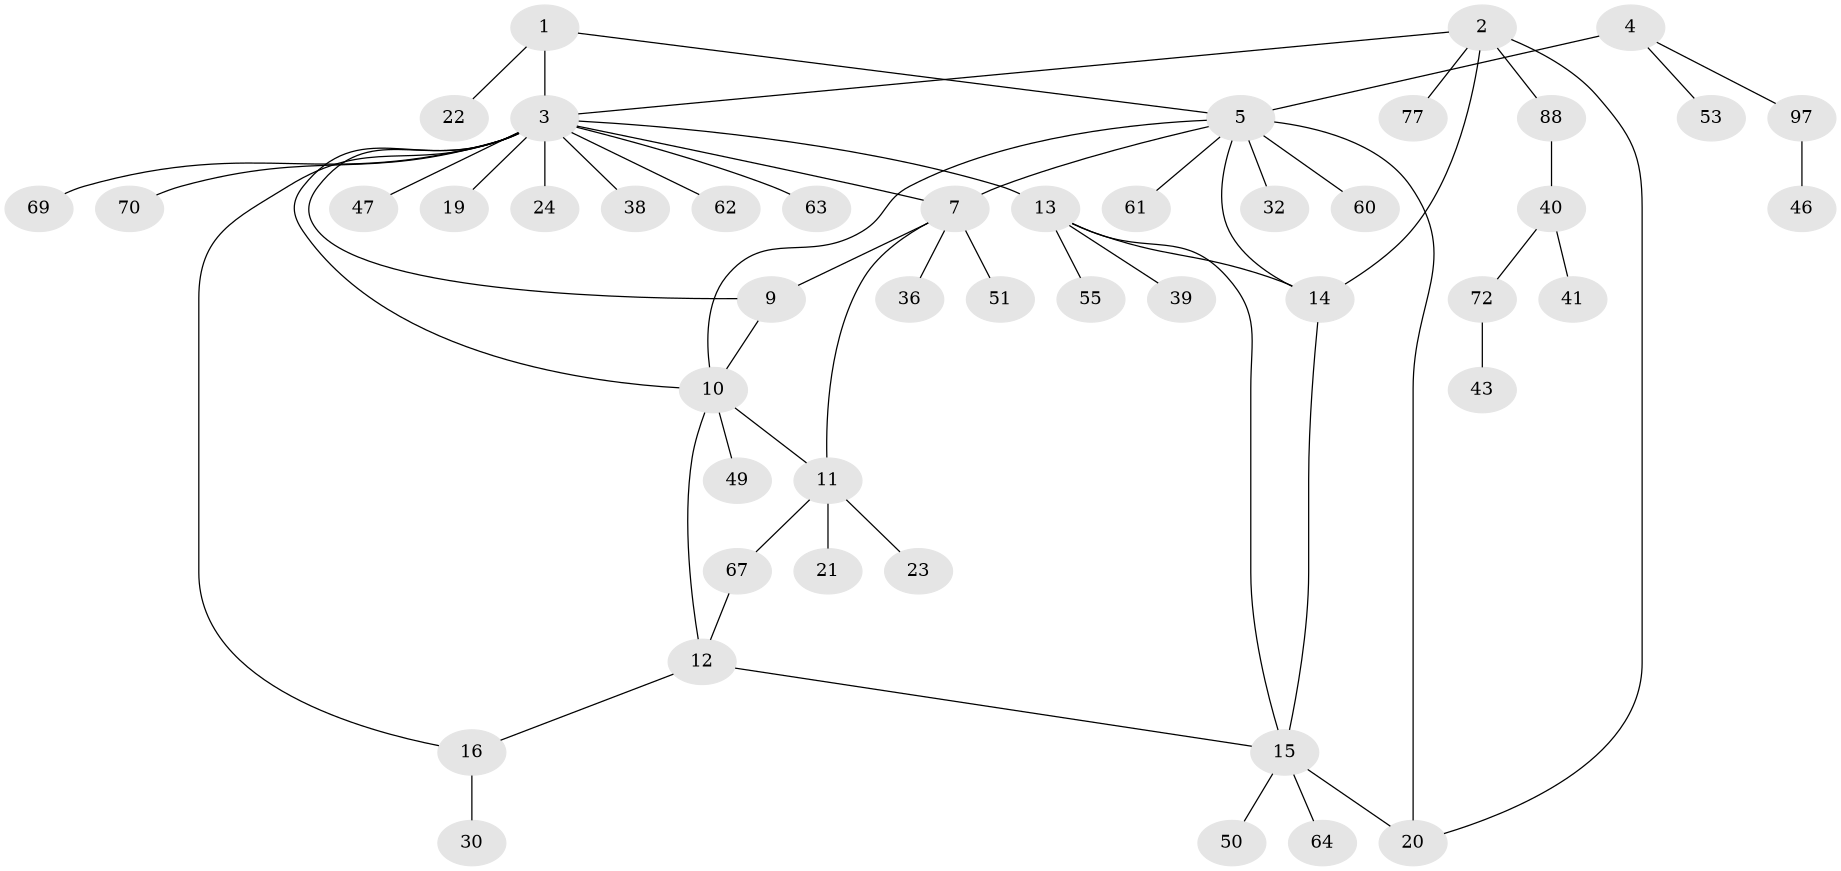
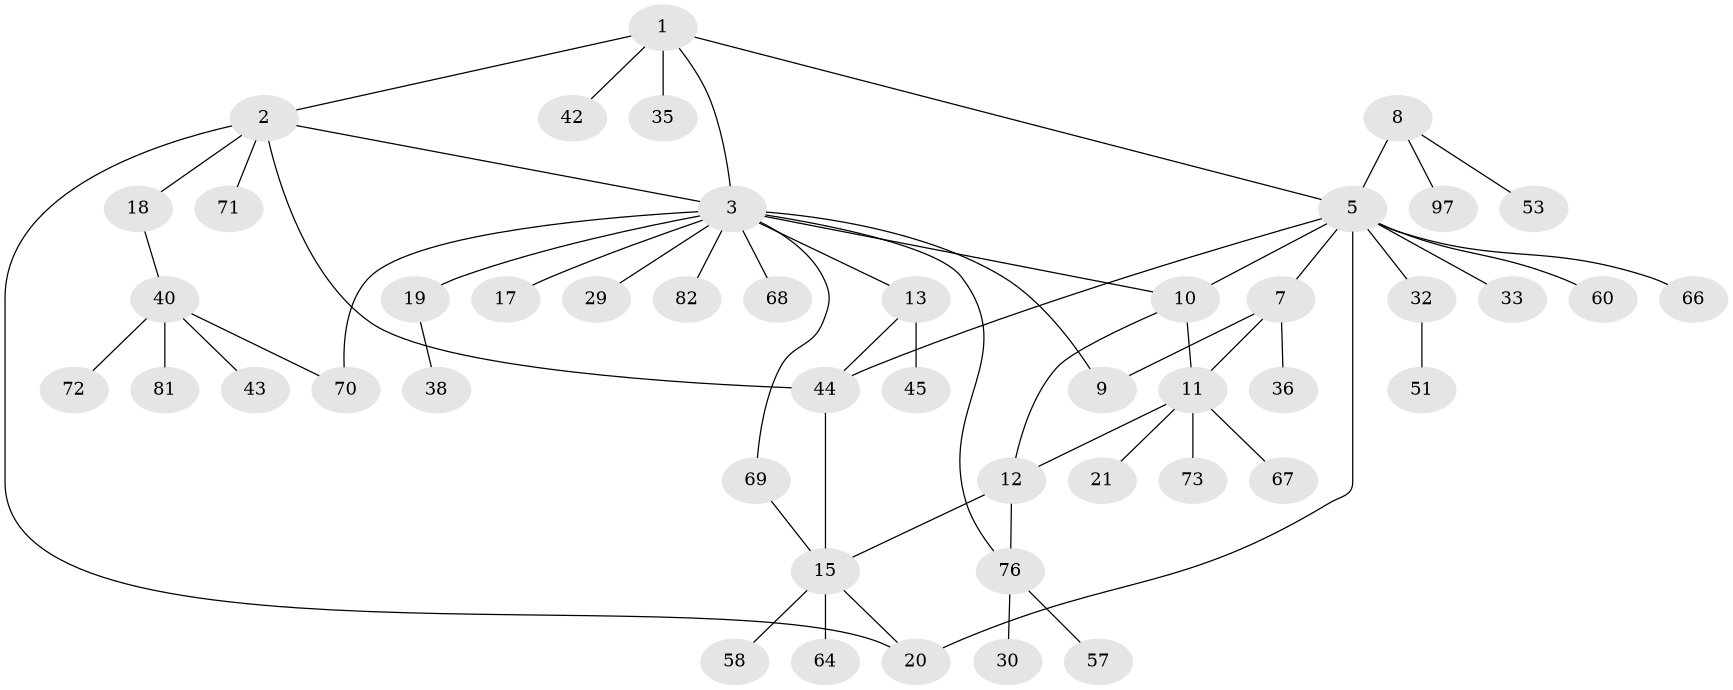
node "4": label "4" -> "8"
edge "1" -- "2": added
node "22": label "22" -> "42"
node "35": added
node "77": label "77" -> "71"
node "88": label "88" -> "18"
edge "3" -- "7": removed
edge "3" -- "38": now "19" -- "38"
node "47": label "47" -> "17"
node "24": label "24" -> "29"
node "62": label "62" -> "82"
node "63": label "63" -> "68"
node "61": label "61" -> "66"
node "46": removed
edge "7" -- "51": now "32" -- "51"
node "55": label "55" -> "45"
node "39": removed
node "14": label "14" -> "44"
node "33": added
node "41": label "41" -> "81"
edge "40" -- "70": added
edge "9" -- "10": removed
edge "72" -- "43": now "40" -- "43"
edge "13" -- "15": now "69" -- "15"
node "49": removed
node "23": label "23" -> "73"
edge "67" -- "12": now "11" -- "12"
node "57": added
node "16": label "16" -> "76"
node "50": label "50" -> "58"
